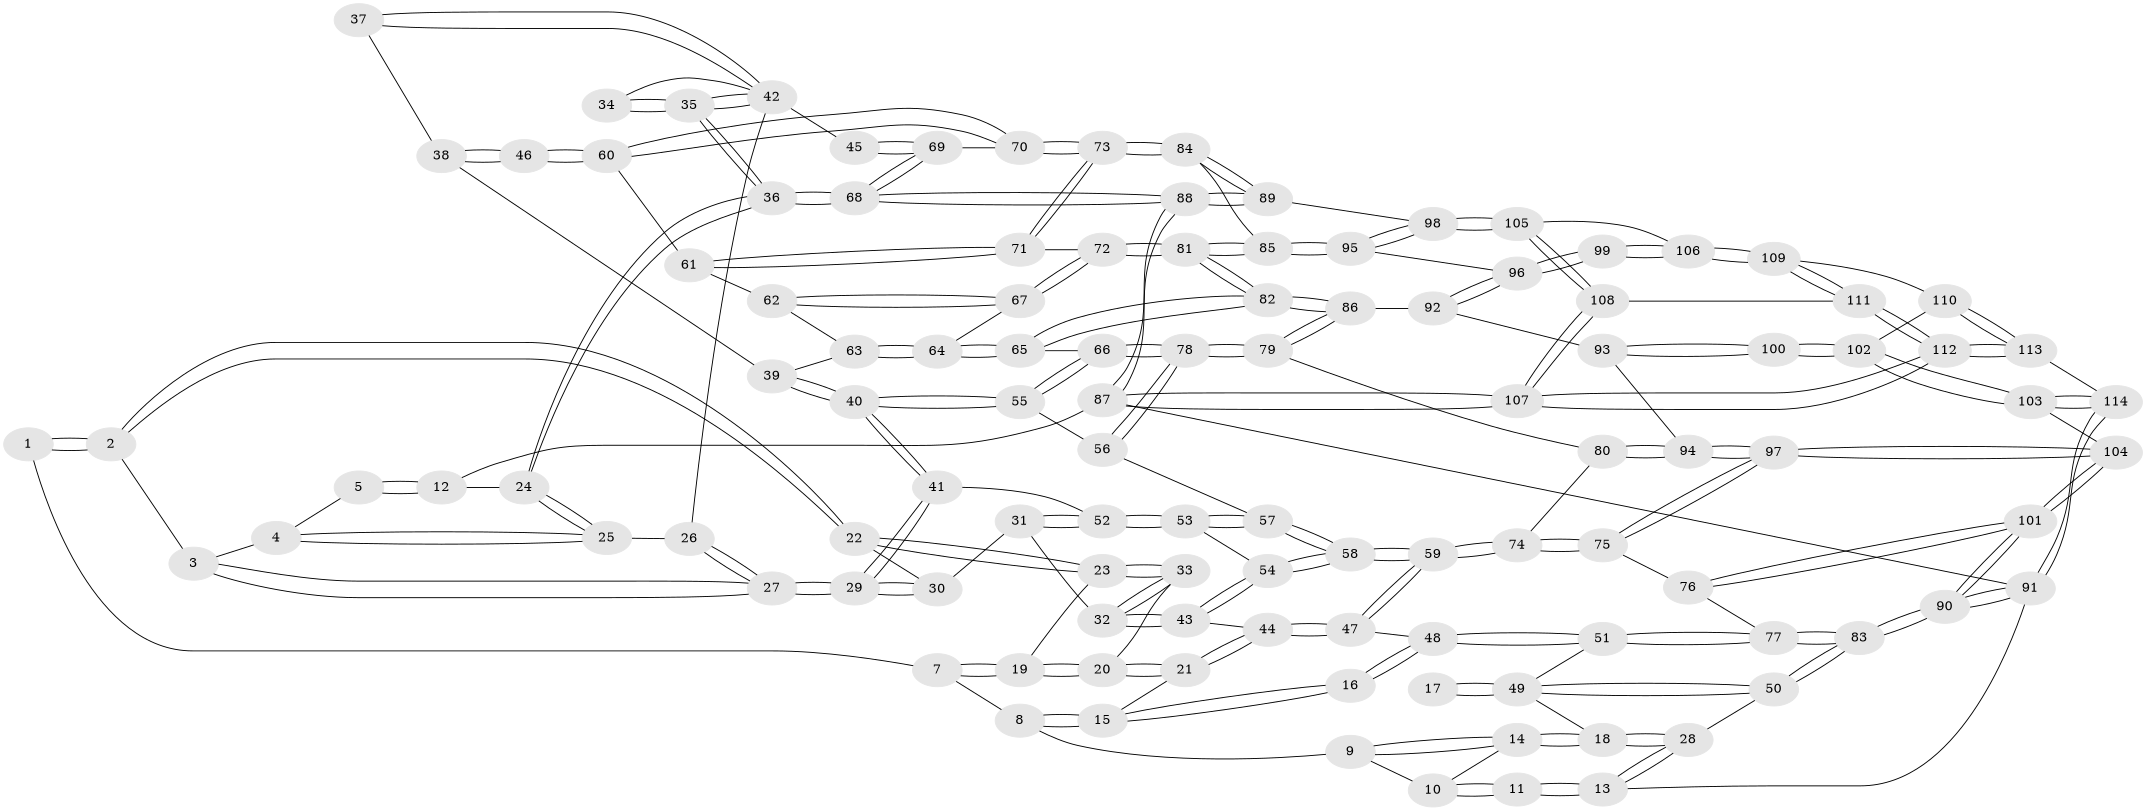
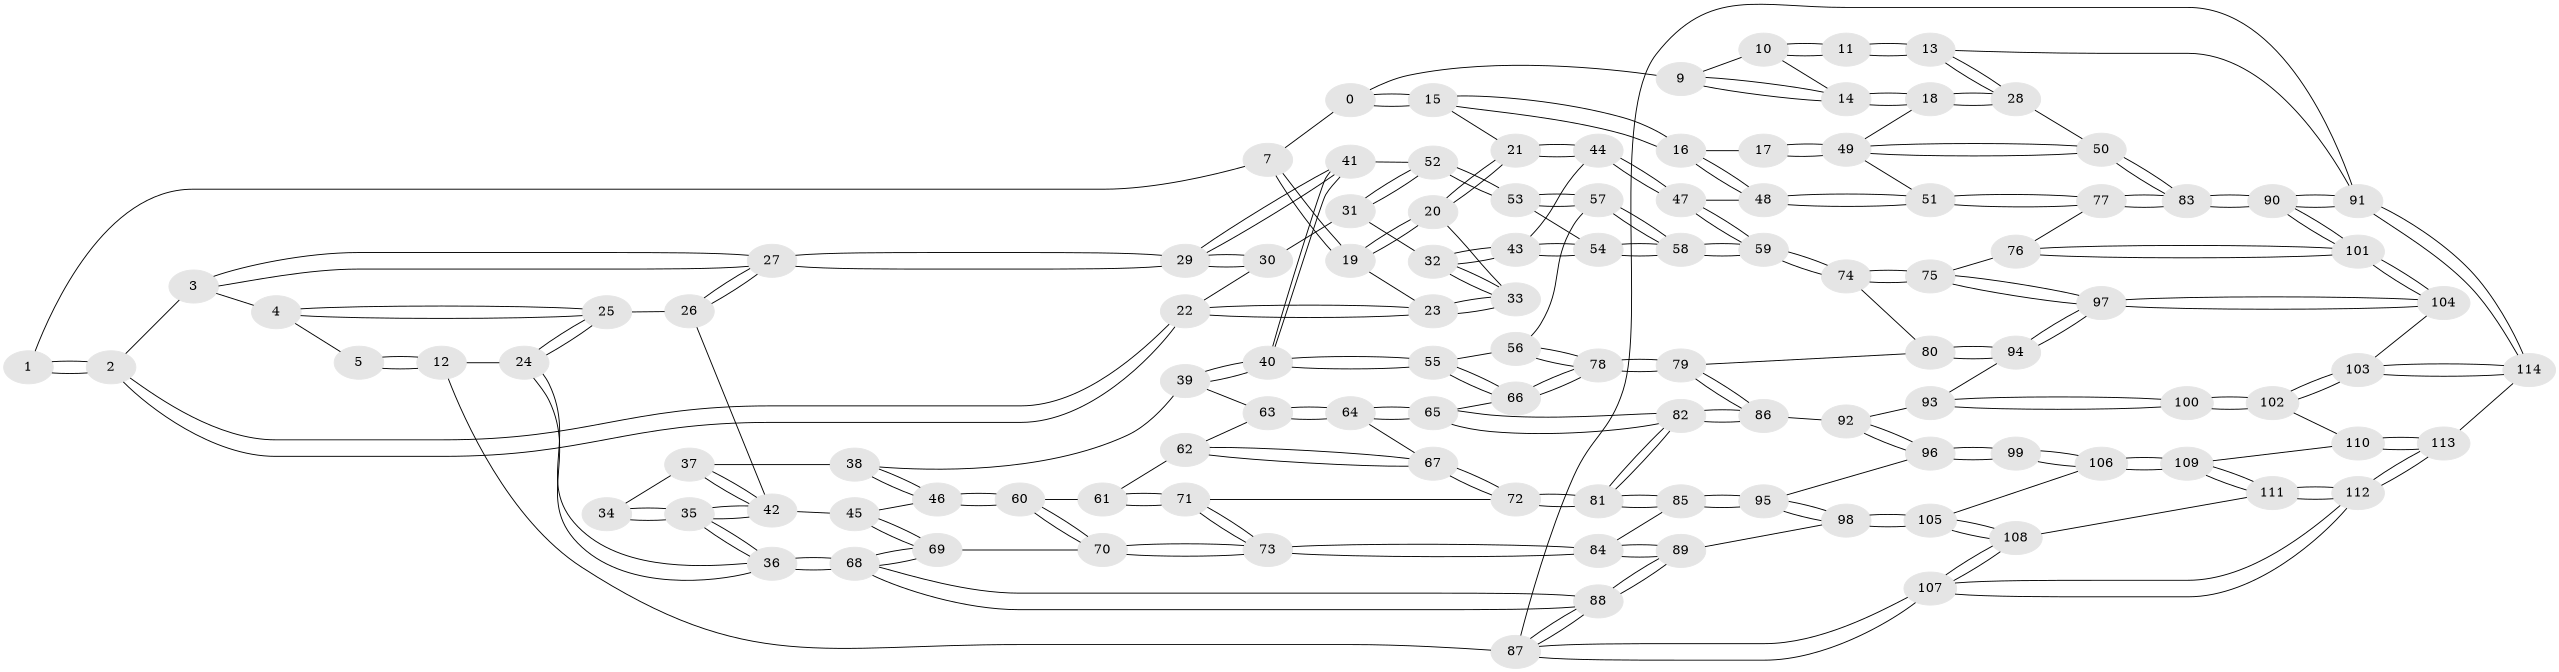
edge "42" -- "34": now "37" -- "34"
edge "16" -- "17": added
edge "46" -- "45": added
node "8": label "8" -> "0"
